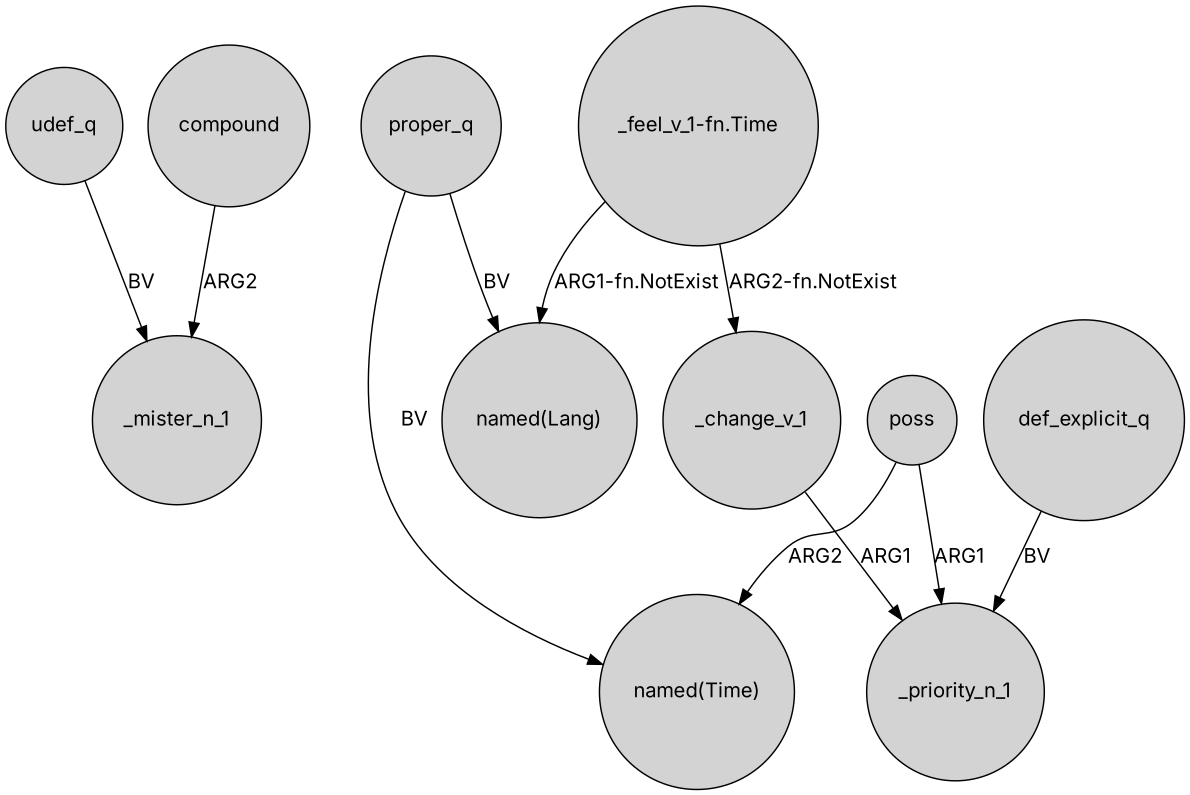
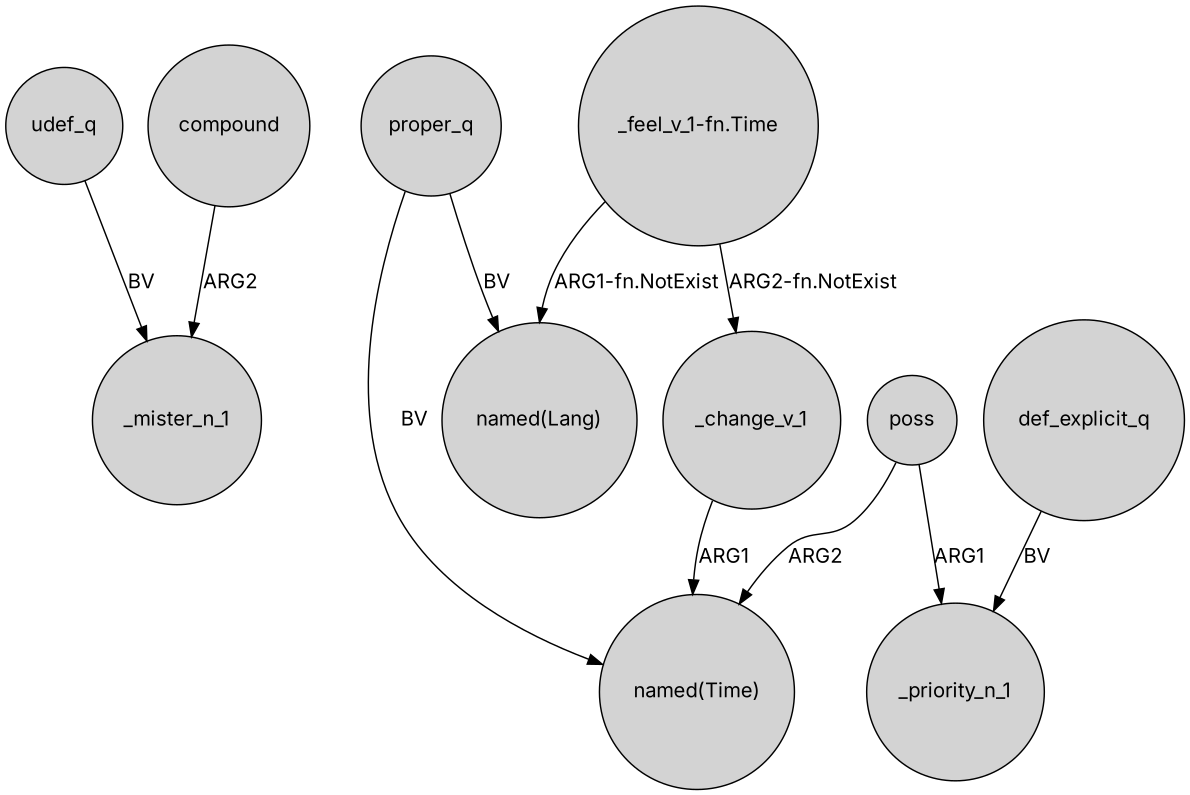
edge "_change_v_1" -> "_priority_n_1": now "_change_v_1" -> "named(Time)"
